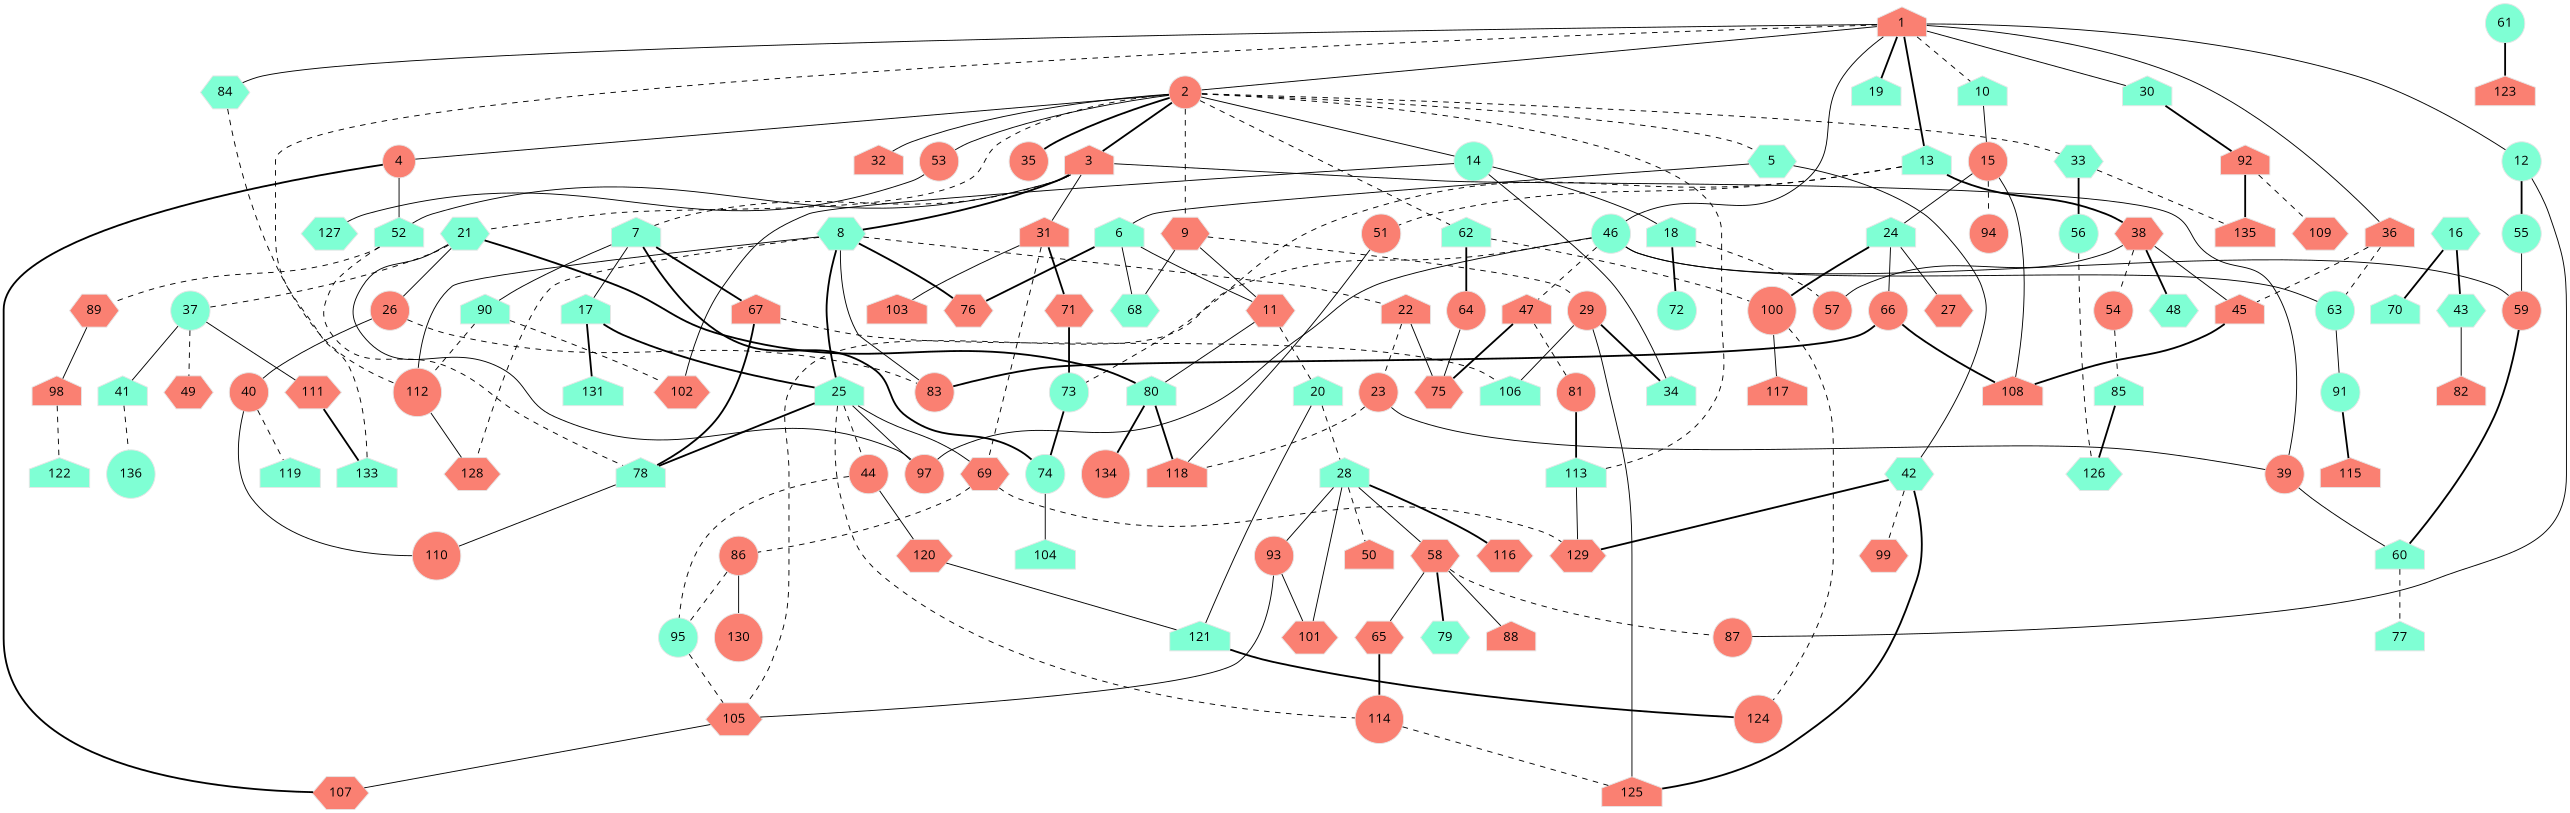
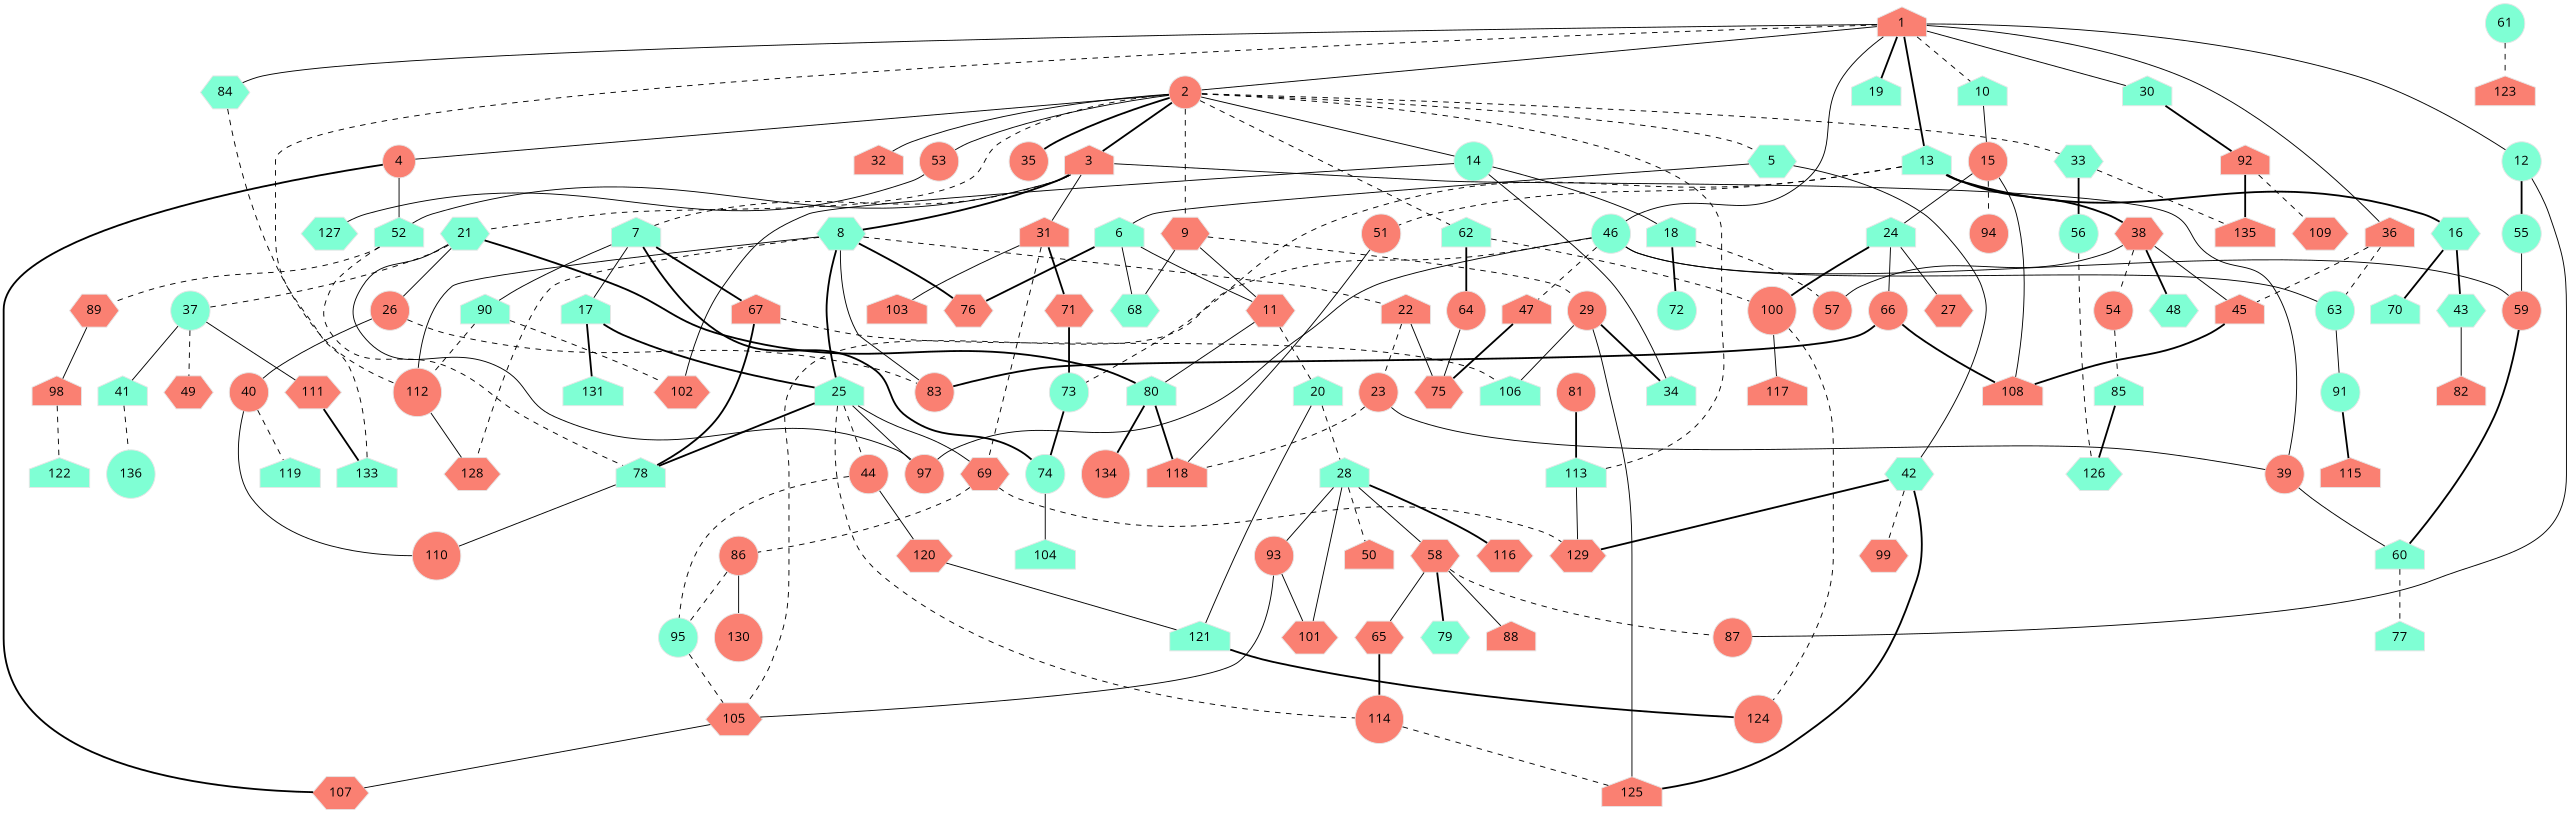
edge "61" -- "123": style bold -> dashed
edge "13" -- "16": added
edge "47" -- "81": removed
